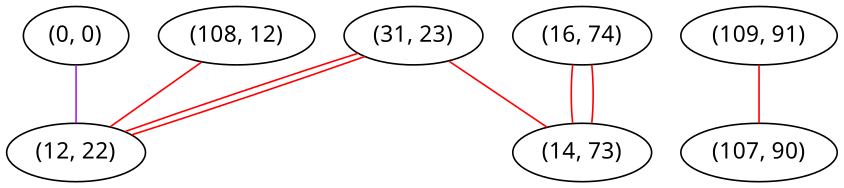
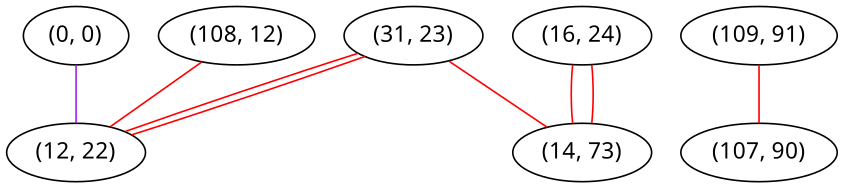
node "(16, 74)": label "(16, 74)" -> "(16, 24)"
